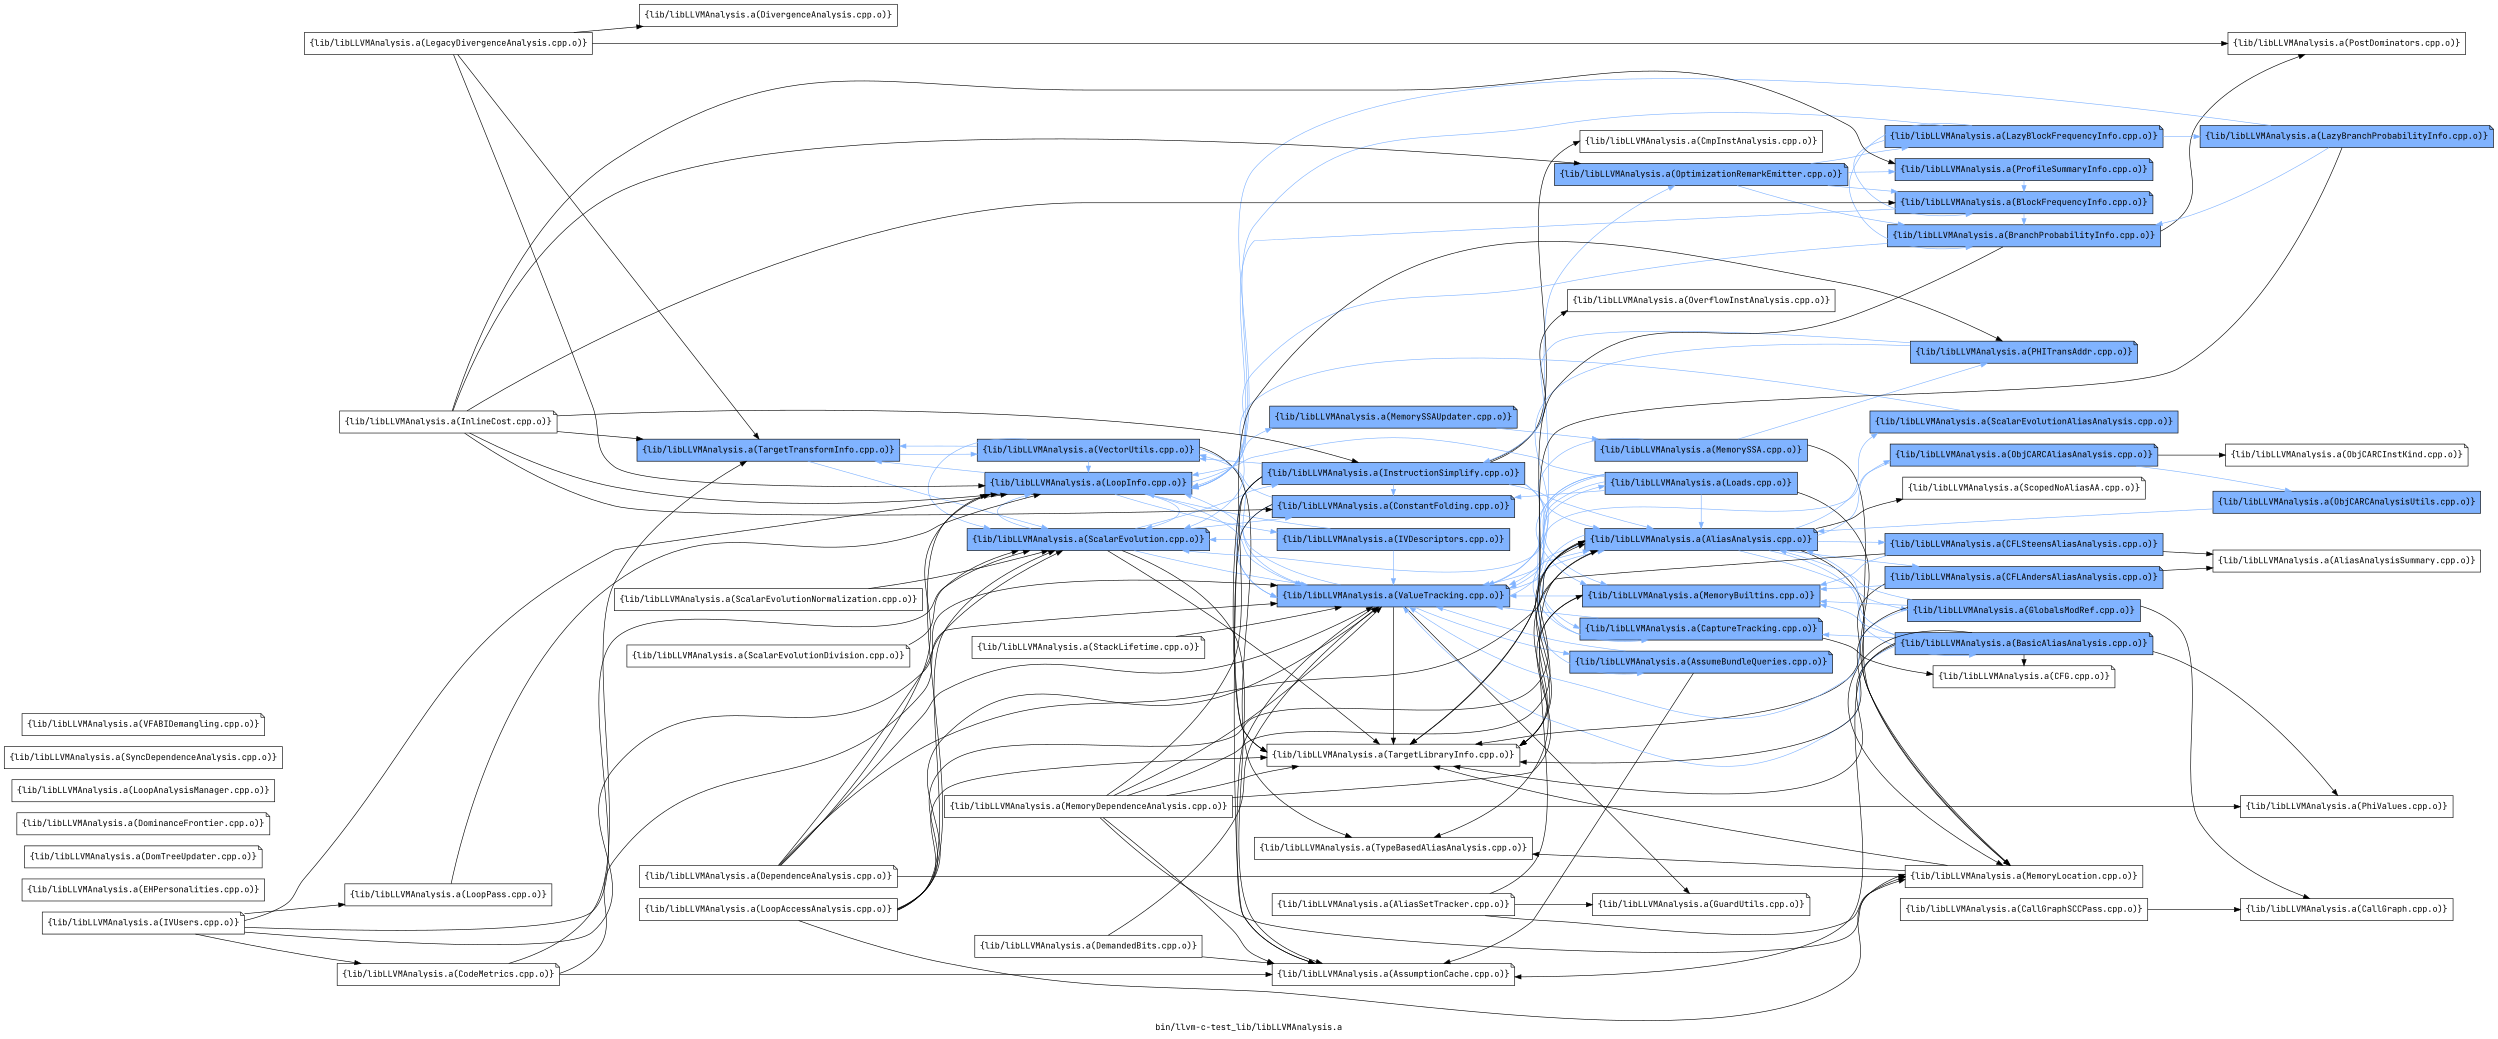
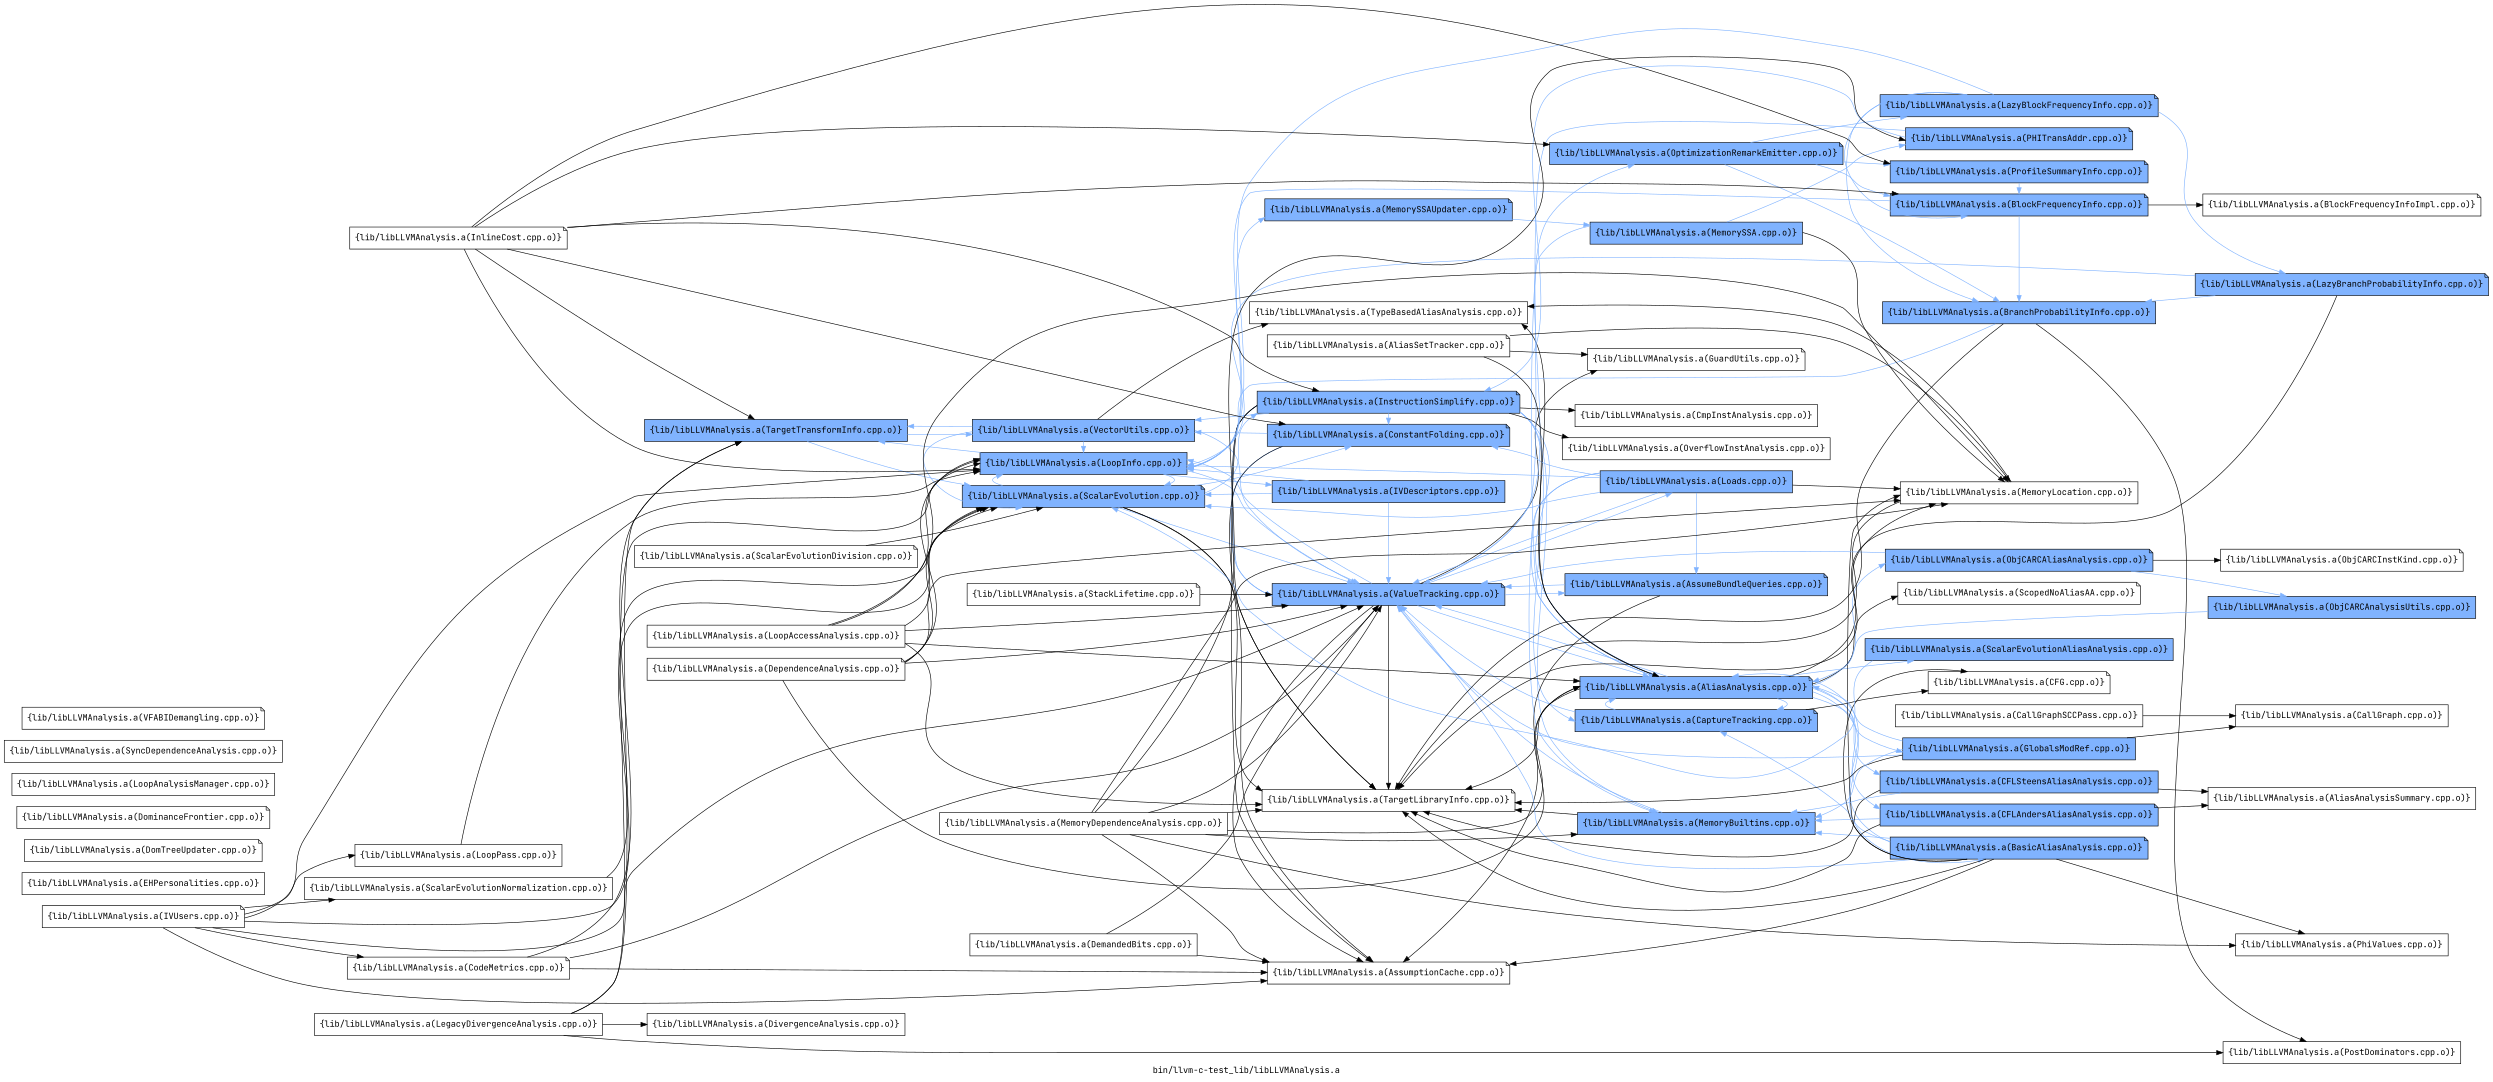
node "{lib/libLLVMAnalysis.a(BlockFrequencyInfoImpl.cpp.o)}": added
node "{lib/libLLVMAnalysis.a(InstructionSimplify.cpp.o)}": shape box -> note
edge "{lib/libLLVMAnalysis.a(IVUsers.cpp.o)}" -> "{lib/libLLVMAnalysis.a(ScalarEvolutionNormalization.cpp.o)}": added
edge "{lib/libLLVMAnalysis.a(IVUsers.cpp.o)}" -> "{lib/libLLVMAnalysis.a(AssumptionCache.cpp.o)}": added
